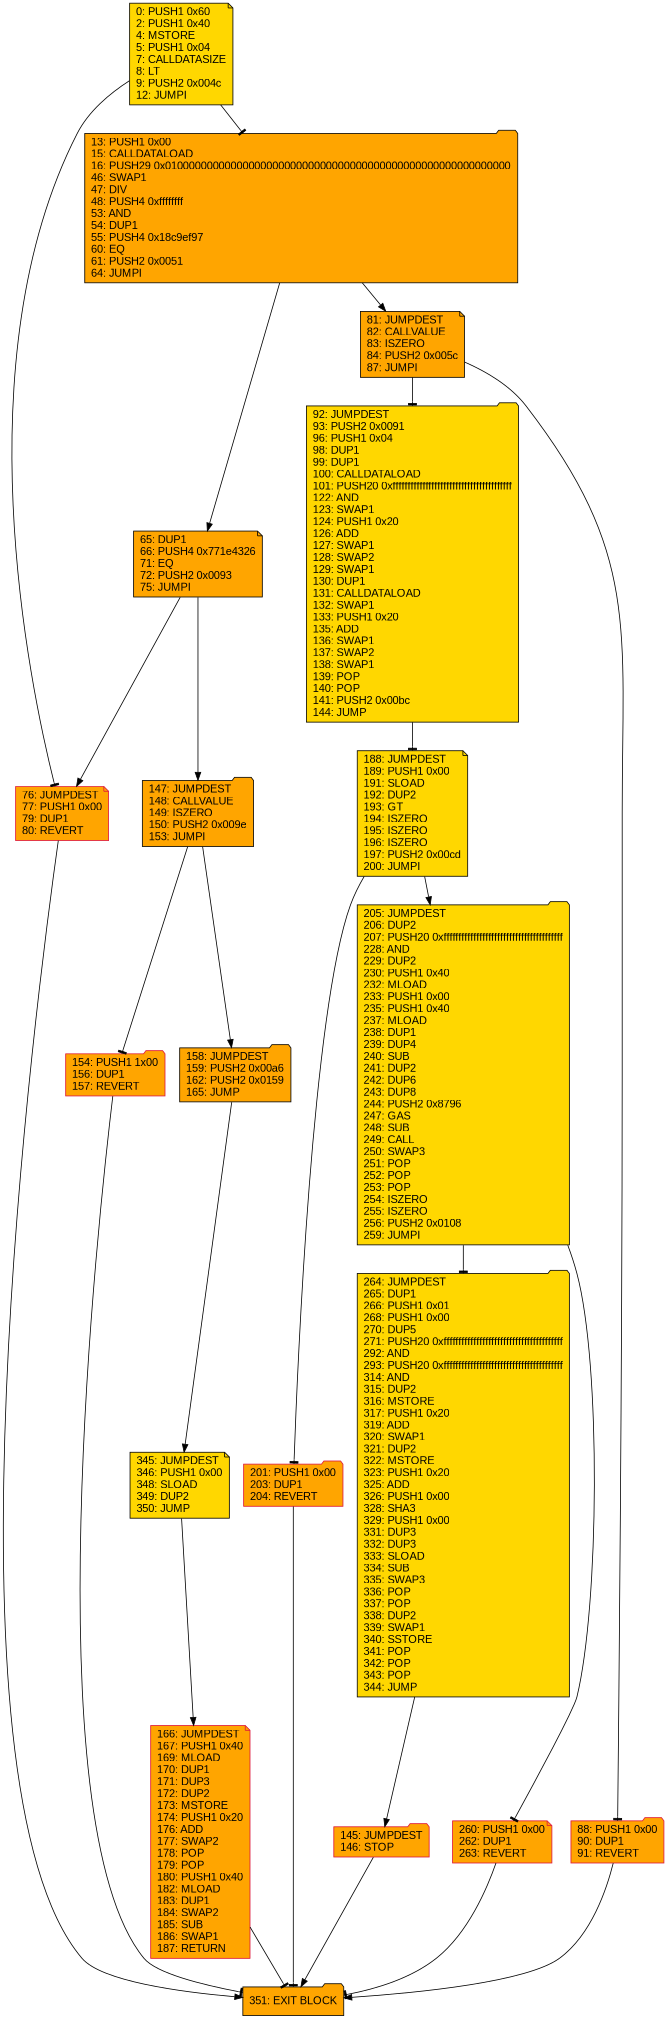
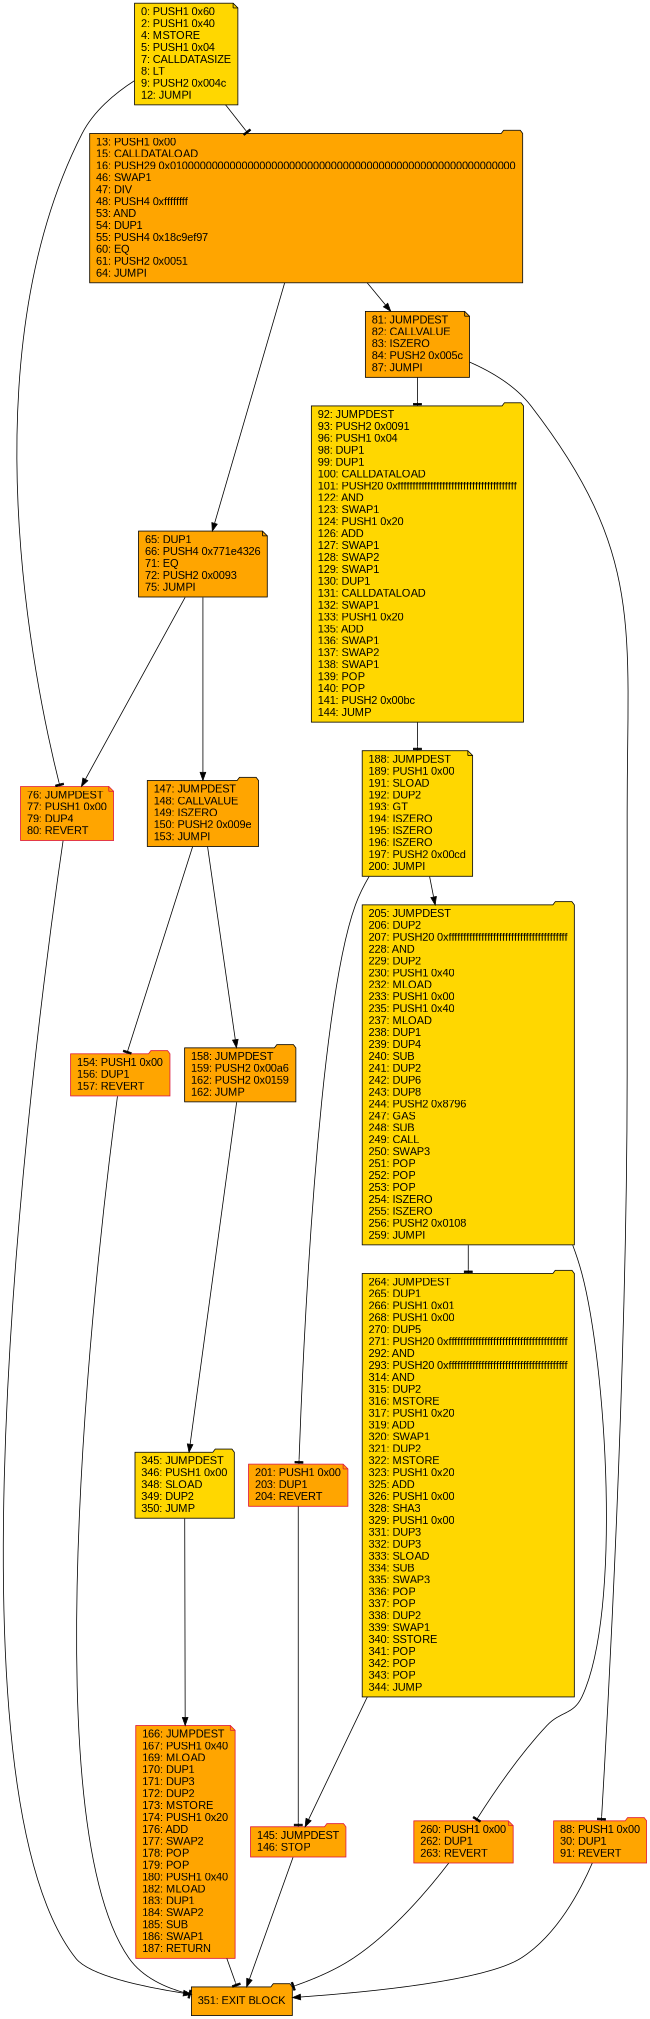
node "76: JUMPDEST 77: PUSH1 0x00 79: DUP1 80: REVERT": label "76: JUMPDEST 77: PUSH1 0x00 79: DUP1 80: REVERT" -> "76: JUMPDEST 77: PUSH1 0x00 79: DUP4 80: REVERT"
node "154: PUSH1 1x00 156: DUP1 157: REVERT": label "154: PUSH1 1x00 156: DUP1 157: REVERT" -> "154: PUSH1 0x00 156: DUP1 157: REVERT"
node "158: JUMPDEST 159: PUSH2 0x00a6 162: PUSH2 0x0159 165: JUMP": label "158: JUMPDEST 159: PUSH2 0x00a6 162: PUSH2 0x0159 165: JUMP" -> "158: JUMPDEST 159: PUSH2 0x00a6 162: PUSH2 0x0159 162: JUMP"
node "345: JUMPDEST 346: PUSH1 0x00 348: SLOAD 349: DUP2 350: JUMP": shape note -> folder
node "201: PUSH1 0x00 203: DUP1 204: REVERT": shape folder -> note
edge "201: PUSH1 0x00 203: DUP1 204: REVERT" -> "351: EXIT BLOCK": now "201: PUSH1 0x00 203: DUP1 204: REVERT" -> "145: JUMPDEST 146: STOP"
node "88: PUSH1 0x00 90: DUP1 91: REVERT": label "88: PUSH1 0x00 90: DUP1 91: REVERT" -> "88: PUSH1 0x00 30: DUP1 91: REVERT"
